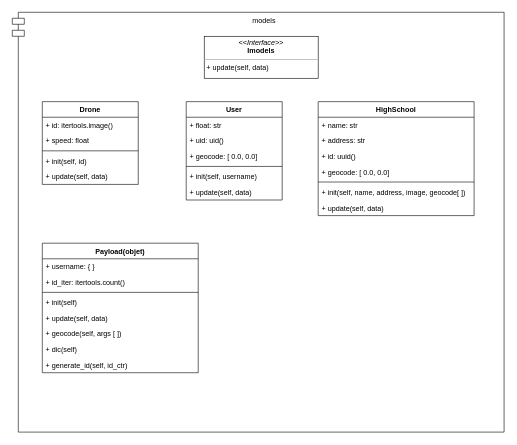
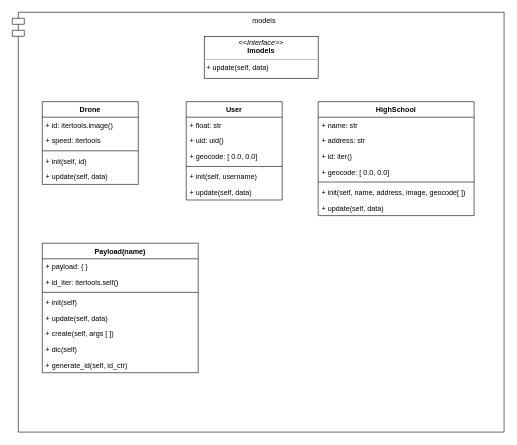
node "+ speed: float": label "+ speed: float" -> "+ speed: itertools"
node "+ id: uuid()": label "+ id: uuid()" -> "+ id: iter()"
node "Payload(objet)": label "Payload(objet)" -> "Payload(name)"
node "+ username: { }": label "+ username: { }" -> "+ payload: { }"
node "+ id_iter: itertools.count()": label "+ id_iter: itertools.count()" -> "+ id_iter: itertools.self()"
node "+ geocode(self, args [ ])": label "+ geocode(self, args [ ])" -> "+ create(self, args [ ])"
